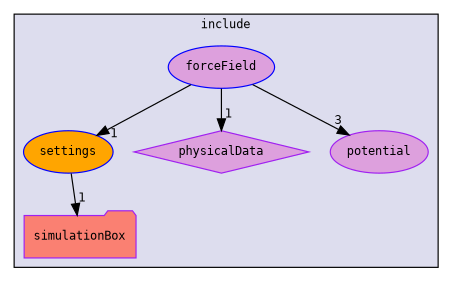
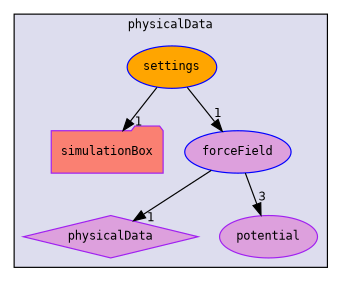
cluster "include": label "include" -> "physicalData"
edge "forceField" -> "settings": reversed
